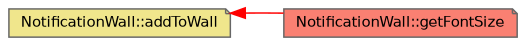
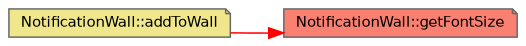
edge "NotificationWall::getFontSize" -> "NotificationWall::addToWall": reversed
